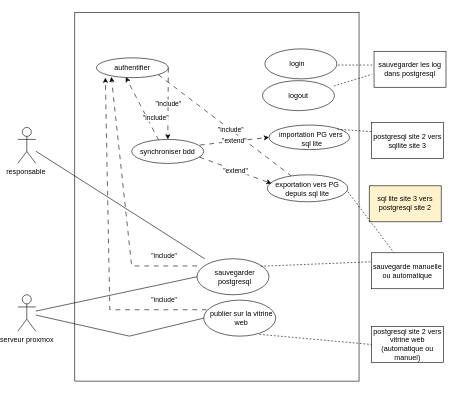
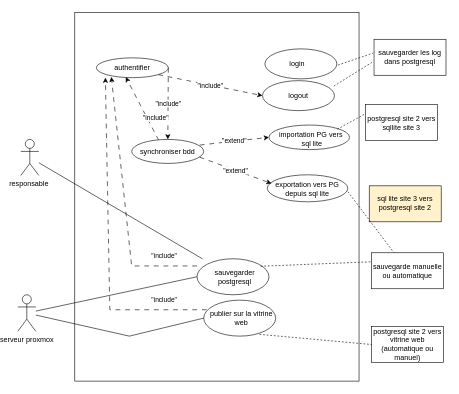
node "sauvegarder les log dans postgresql": moved (410, 69) -> (410, 57)
edge "authentifier" -> "exportation vers PG depuis sql lite": now "authentifier" -> "logout"
node "postgresql site 2 vers sqllite site 3": moved (408, 141) -> (402, 123)
node "responsable": moved (27, 146) -> (30, 158)
